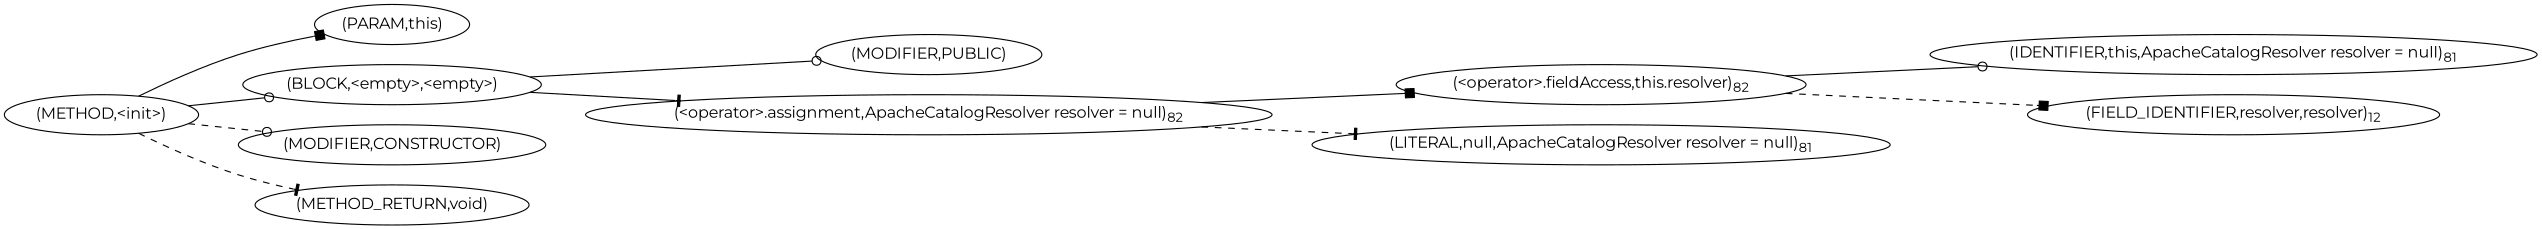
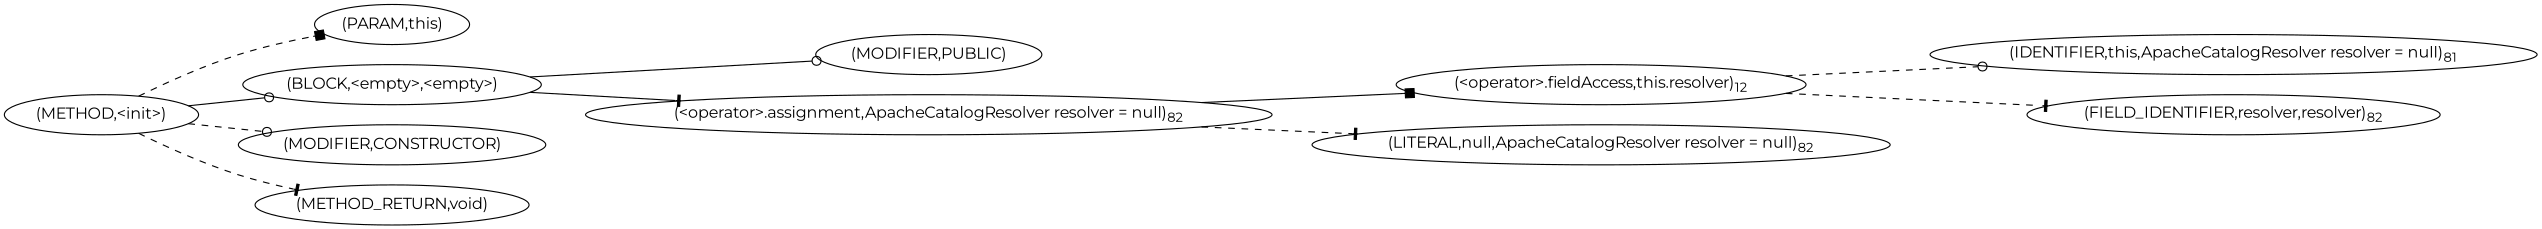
edge "(METHOD,<init>)" -> "(PARAM,this)": style solid -> dashed
edge "(<operator>.fieldAccess,this.resolver)" -> "(IDENTIFIER,this,ApacheCatalogResolver resolver = null)": style solid -> dashed
node "(<operator>.fieldAccess,this.resolver)": text "82" -> "12"
edge "(<operator>.fieldAccess,this.resolver)" -> "(FIELD_IDENTIFIER,resolver,resolver)": arrowhead box -> tee
node "(FIELD_IDENTIFIER,resolver,resolver)": text "12" -> "82"
node "(LITERAL,null,ApacheCatalogResolver resolver = null)": text "81" -> "82"
